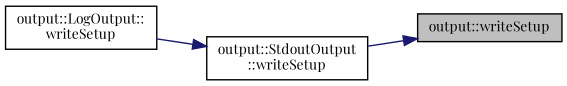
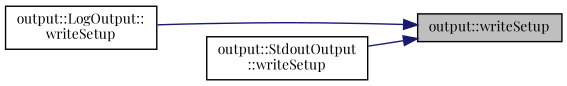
edge "output::LogOutput:: writeSetup" -> "output::StdoutOutput ::writeSetup": now "output::LogOutput:: writeSetup" -> "output::writeSetup"
